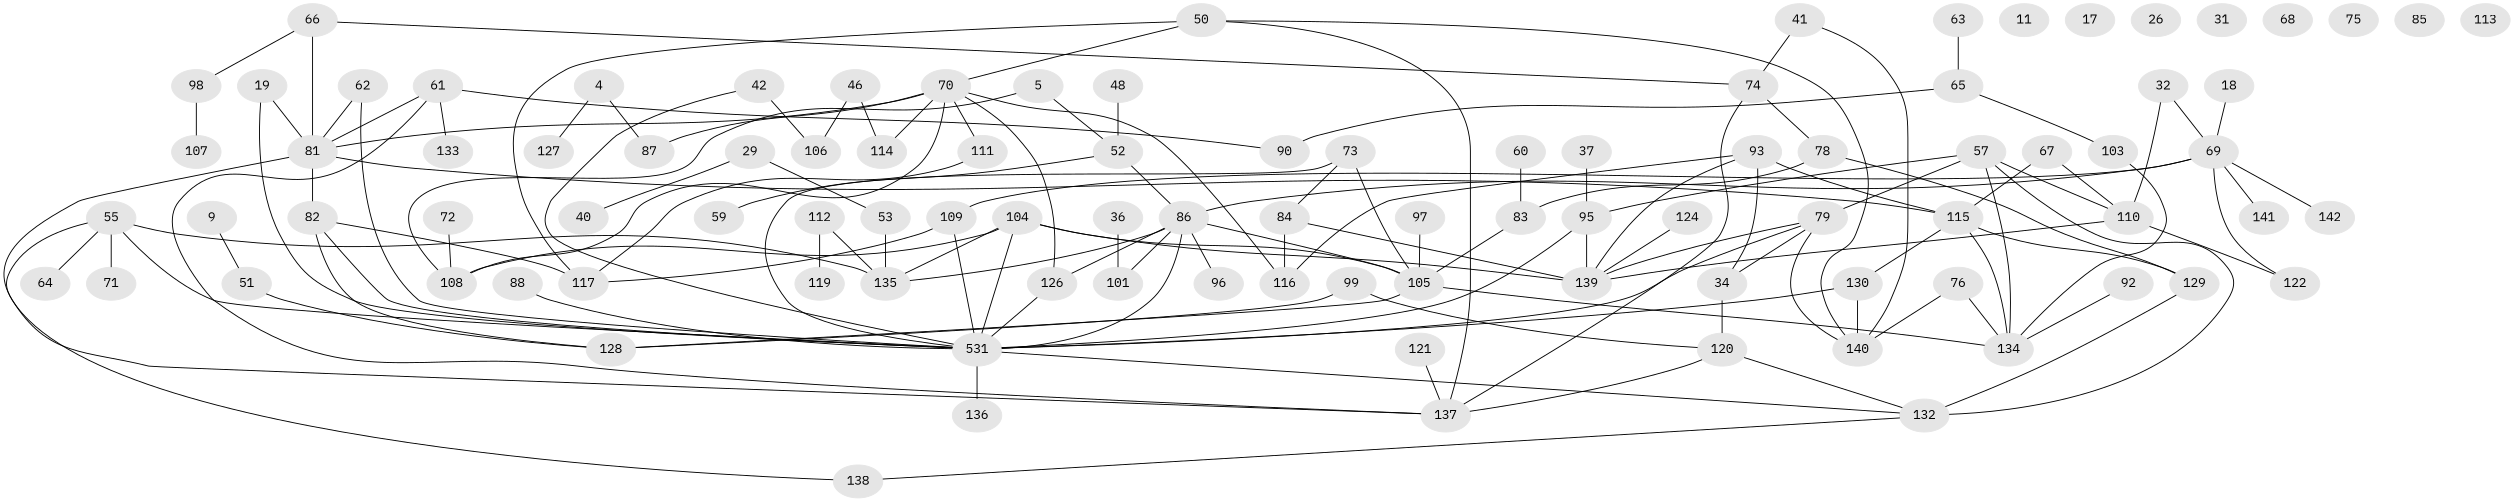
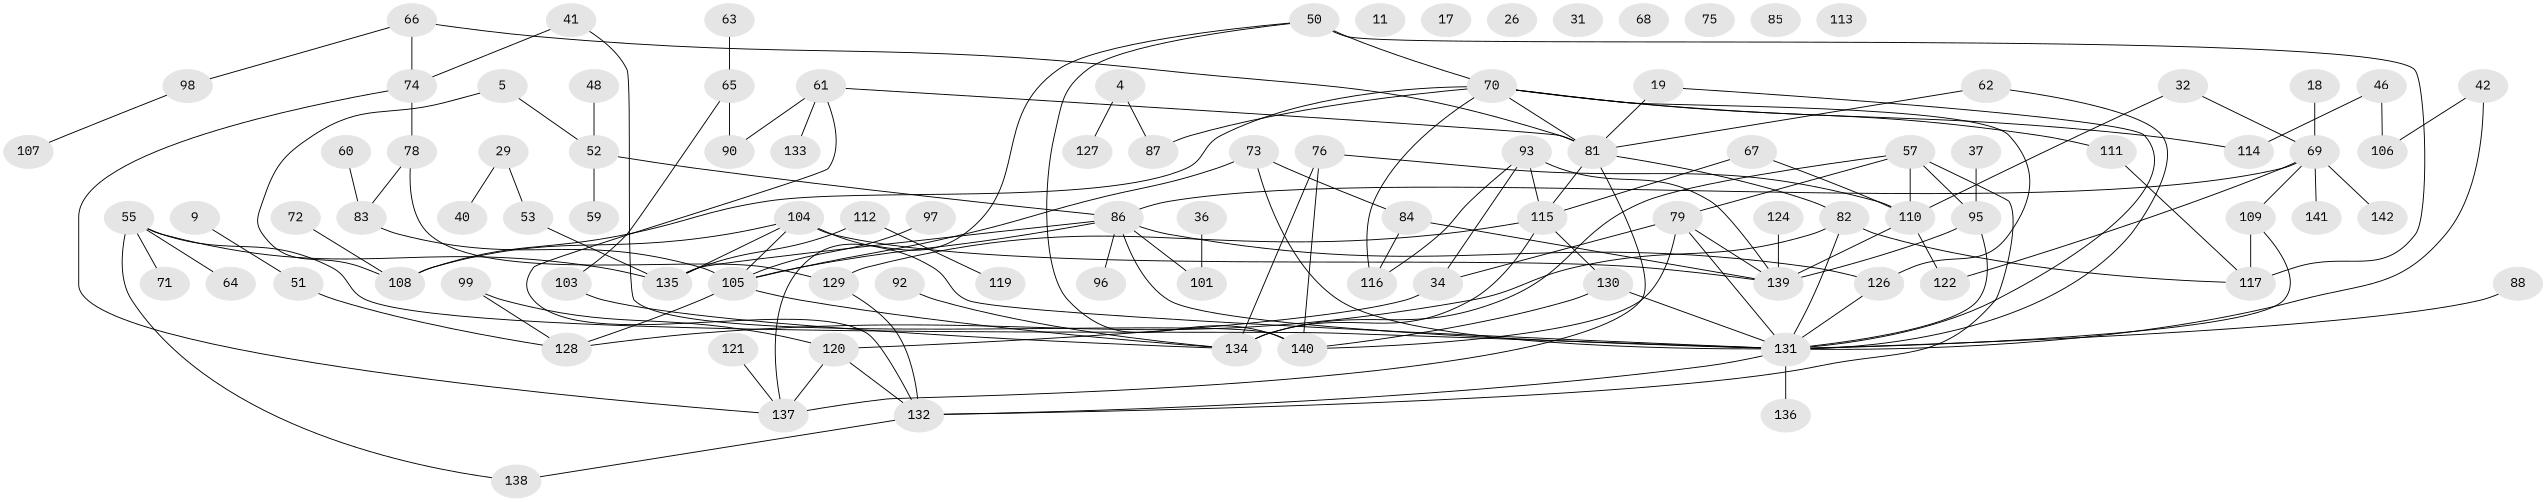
edge "76" -- "110": added
node "531": label "531" -> "131"
edge "61" -- "137": now "61" -- "132"
